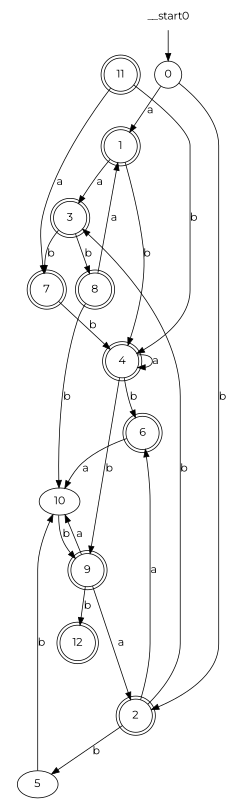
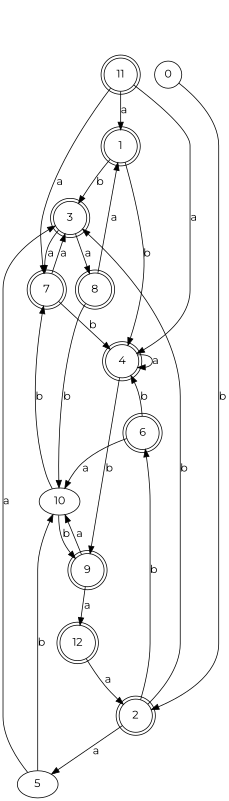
node "__start0": removed
edge "0" -> "1": now "11" -> "1"
edge "1" -> "3": label "a" -> "b"
edge "11" -> "4": label "b" -> "a"
edge "3" -> "7": label "b" -> "a"
edge "3" -> "8": label "b" -> "a"
edge "7" -> "3": added, label "a"
edge "4" -> "6": reversed
edge "10" -> "7": added, label "b"
edge "5" -> "3": added, label "a"
edge "2" -> "6": label "a" -> "b"
edge "9" -> "12": label "b" -> "a"
edge "9" -> "2": now "12" -> "2"
edge "2" -> "5": label "b" -> "a"
